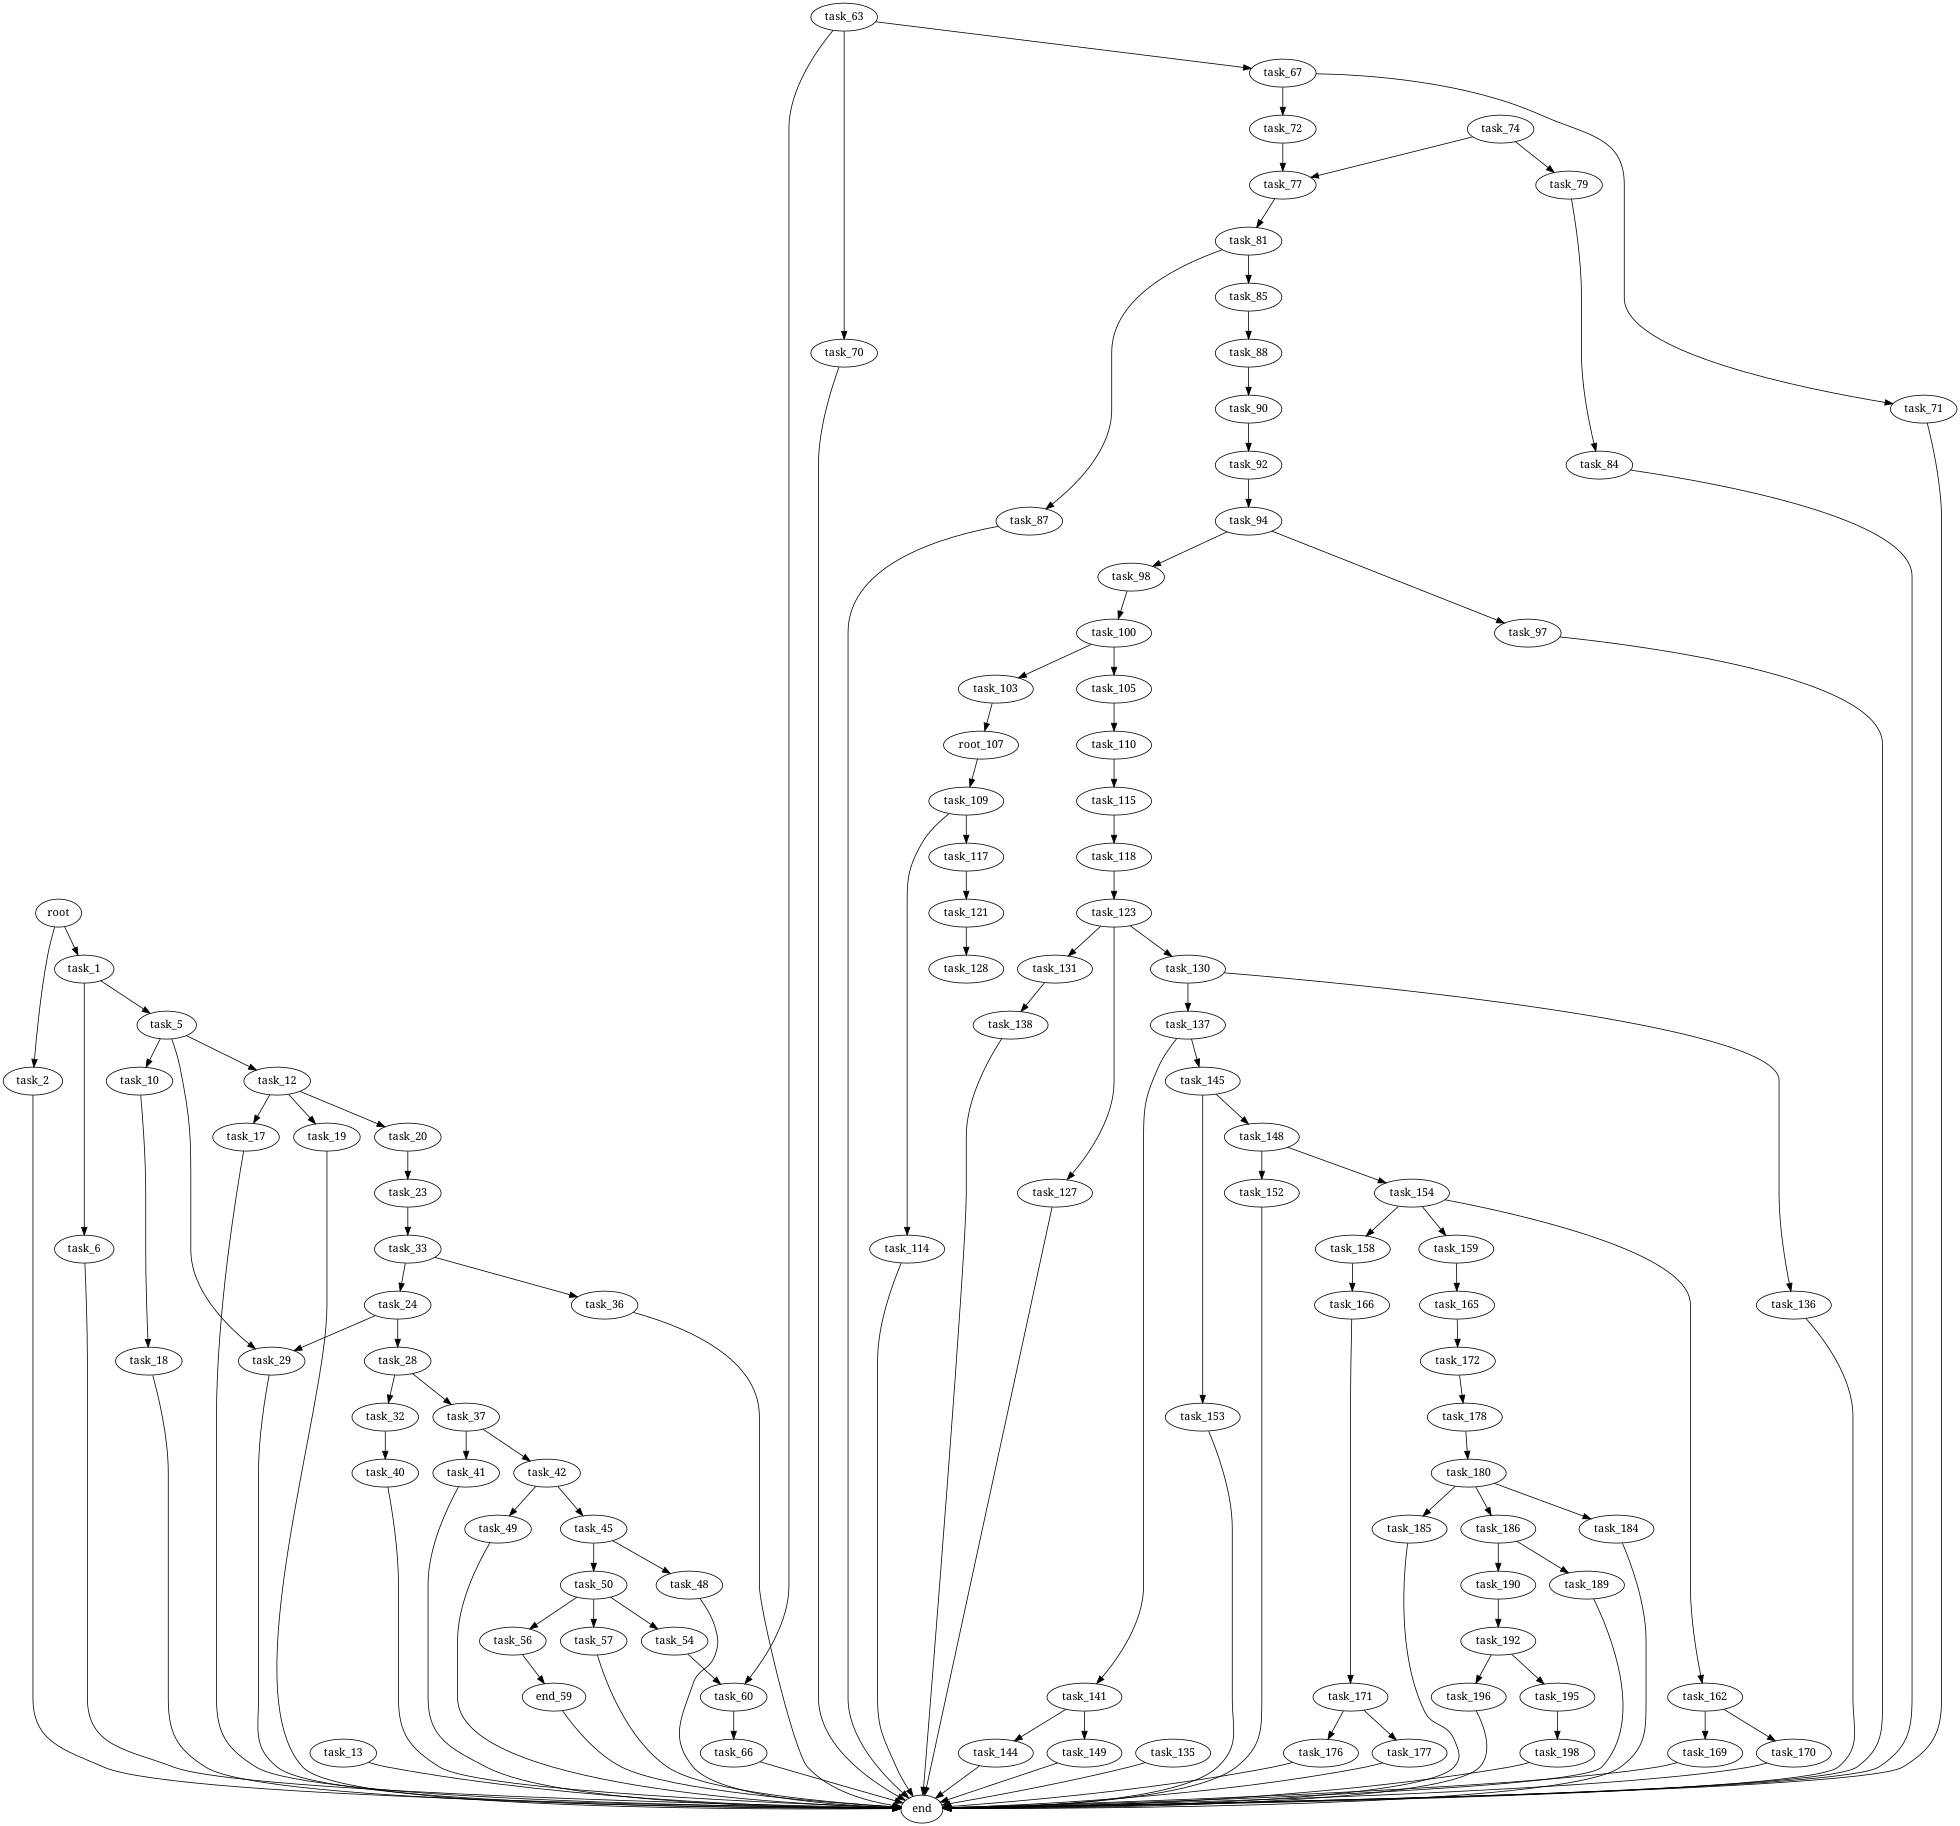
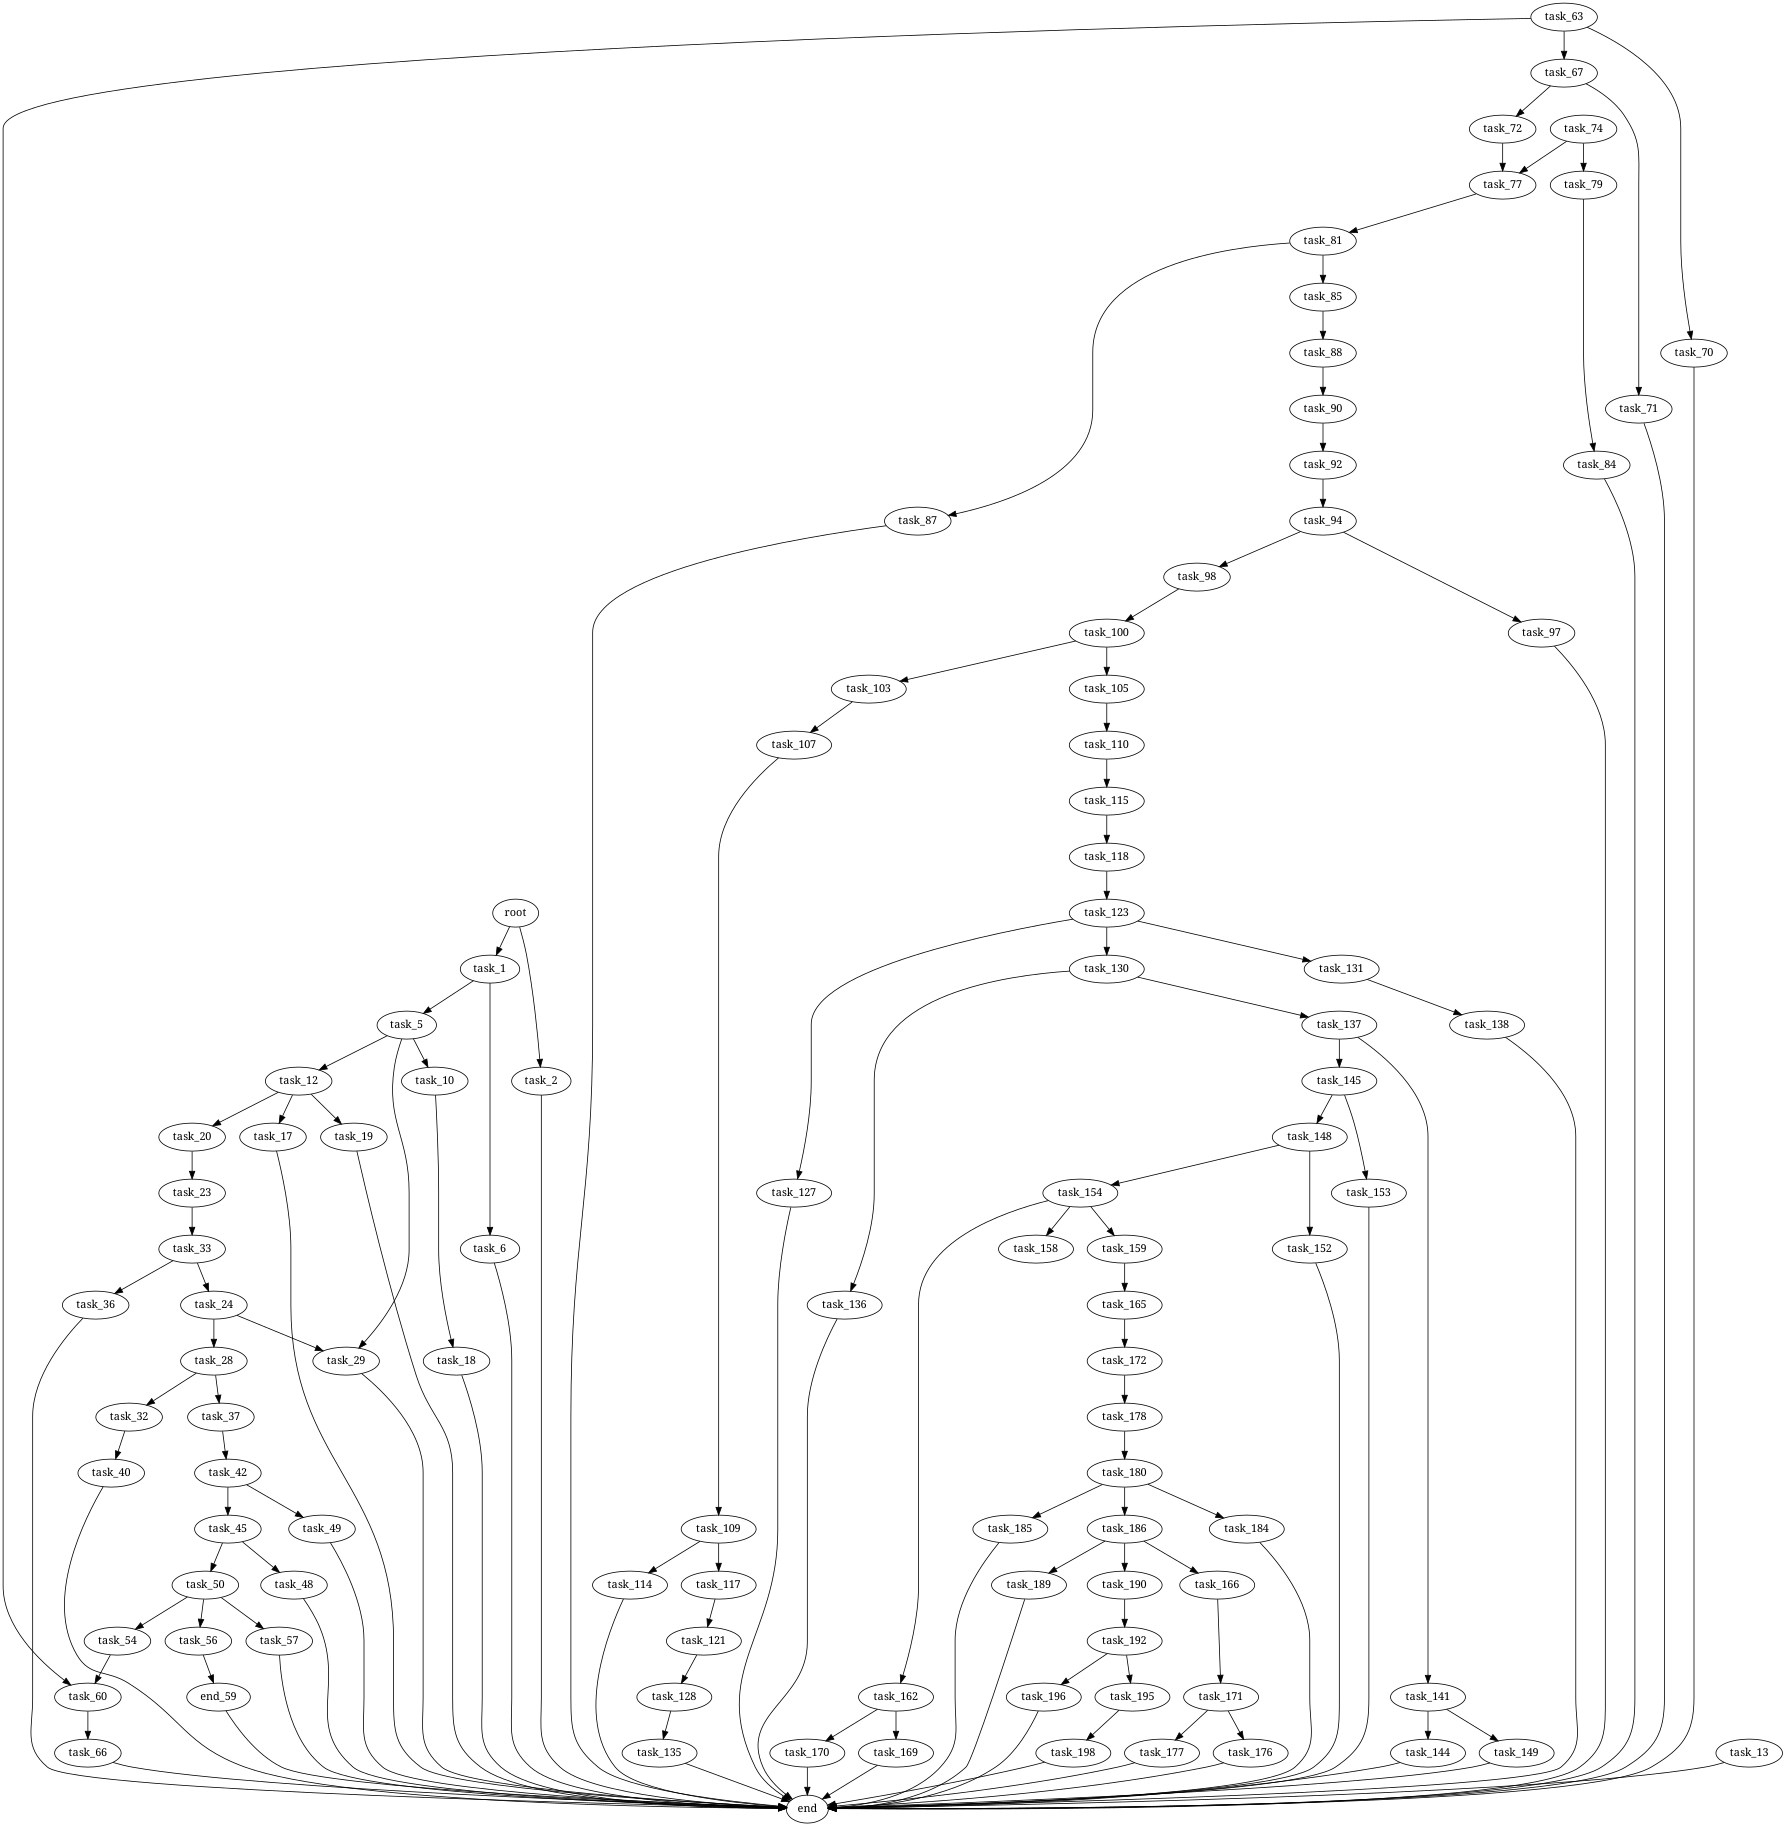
node "root_107": label "root_107" -> "task_107"
edge "task_158" -> "task_166": now "task_186" -> "task_166"
node "task_41": removed
edge "task_128" -> "task_135": added
